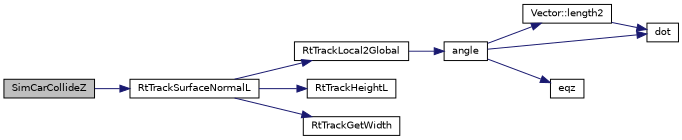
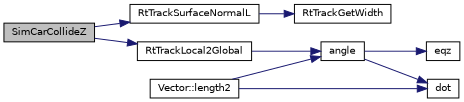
edge "angle" -> "Vector::length2": reversed
edge "RtTrackSurfaceNormalL" -> "RtTrackLocal2Global": now "SimCarCollideZ" -> "RtTrackLocal2Global"
node "RtTrackHeightL": removed
